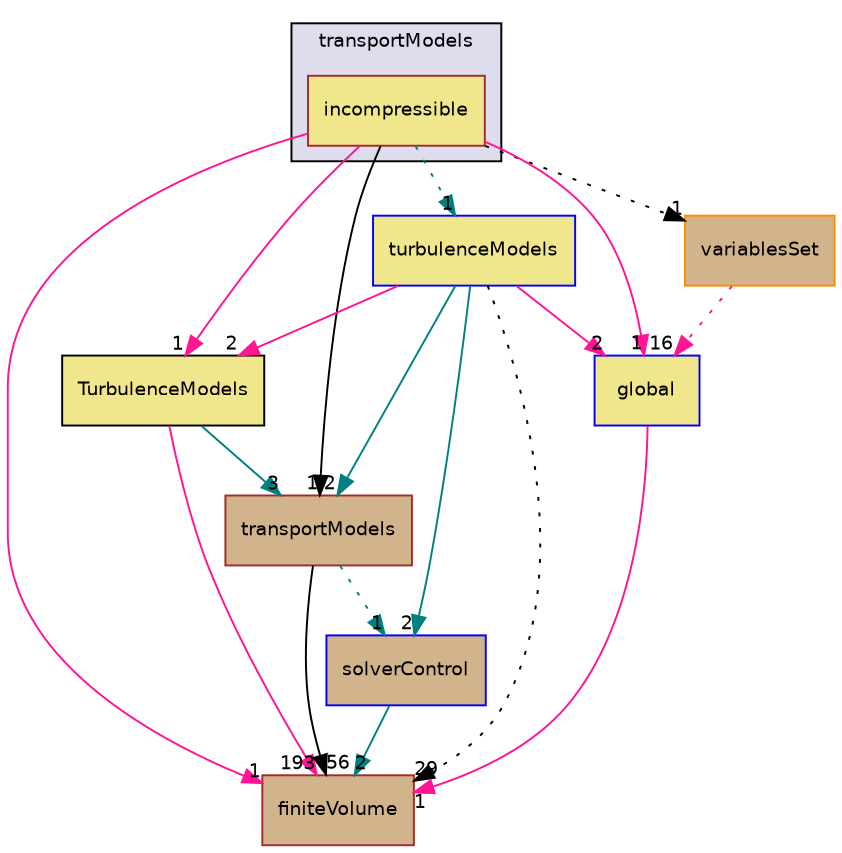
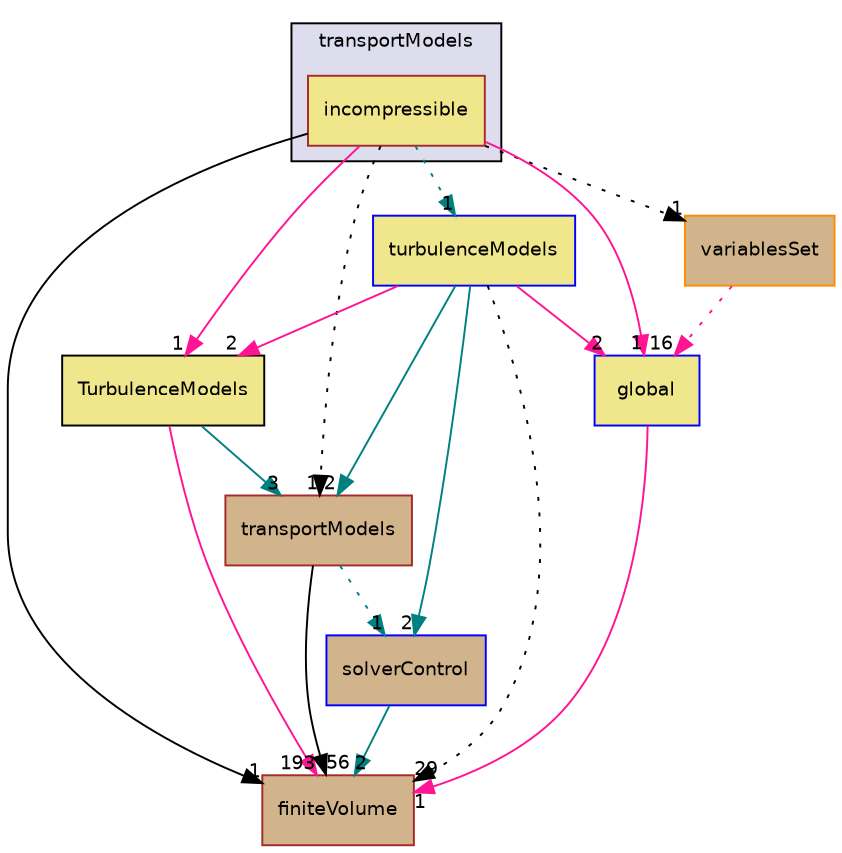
edge "incompressible" -> "transportModels": style solid -> dotted
edge "incompressible" -> "finiteVolume": color deeppink -> black
